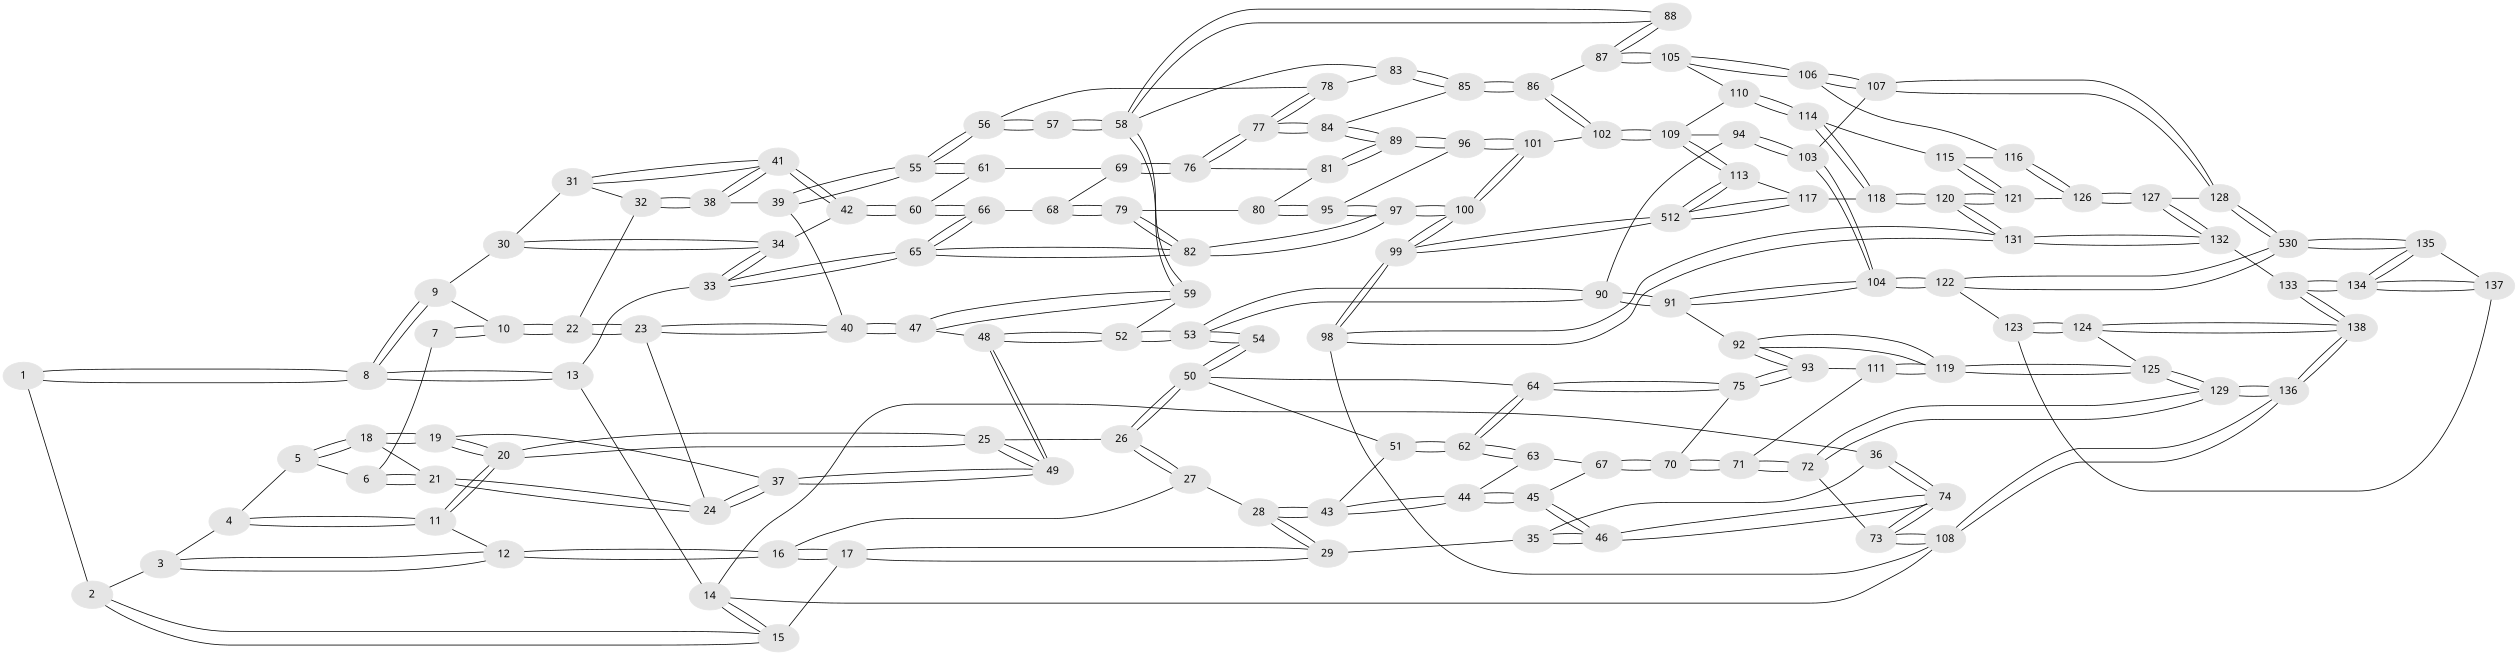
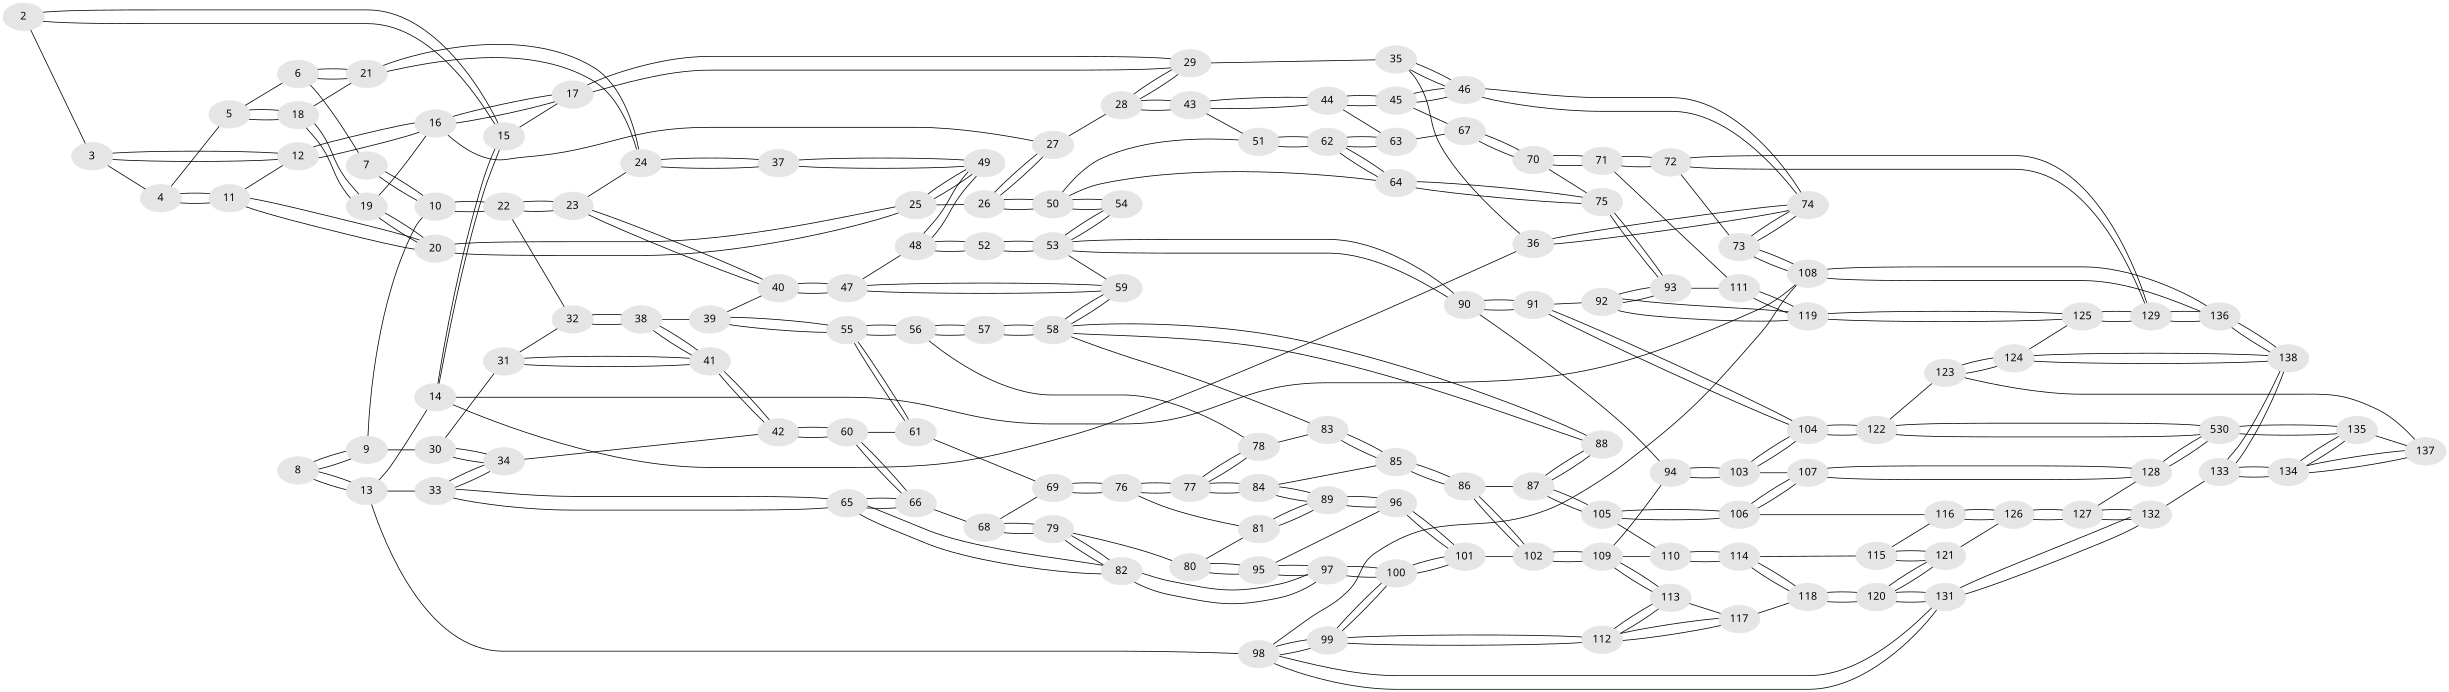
node "512": label "512" -> "112"
edge "59" -- "52": now "59" -- "53"
node "1": removed
edge "19" -- "37": now "19" -- "16"
edge "13" -- "98": added
